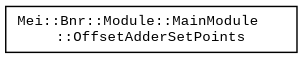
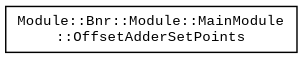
node "Mei::Bnr::Module::MainModule ::OffsetAdderSetPoints": label "Mei::Bnr::Module::MainModule ::OffsetAdderSetPoints" -> "Module::Bnr::Module::MainModule ::OffsetAdderSetPoints"
